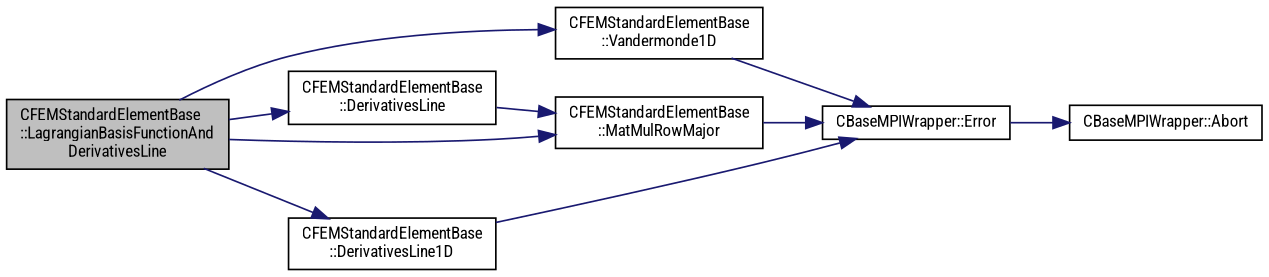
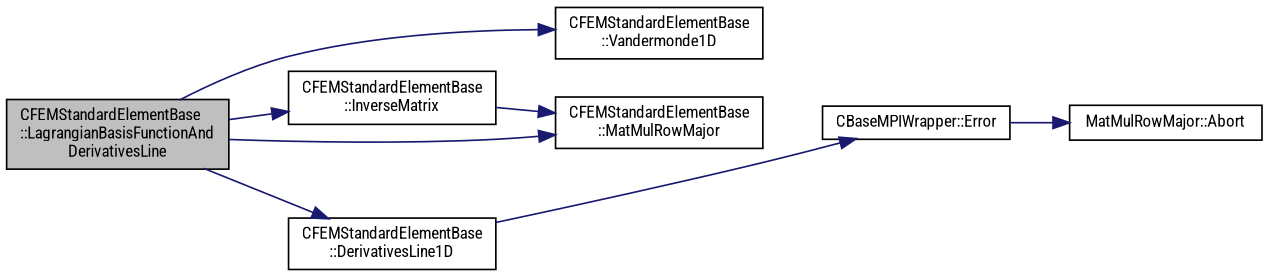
edge "CFEMStandardElementBase ::Vandermonde1D" -> "CBaseMPIWrapper::Error": removed
node "CFEMStandardElementBase ::DerivativesLine": label "CFEMStandardElementBase ::DerivativesLine" -> "CFEMStandardElementBase ::InverseMatrix"
edge "CFEMStandardElementBase ::MatMulRowMajor" -> "CBaseMPIWrapper::Error": removed
node "CBaseMPIWrapper::Abort": label "CBaseMPIWrapper::Abort" -> "MatMulRowMajor::Abort"
